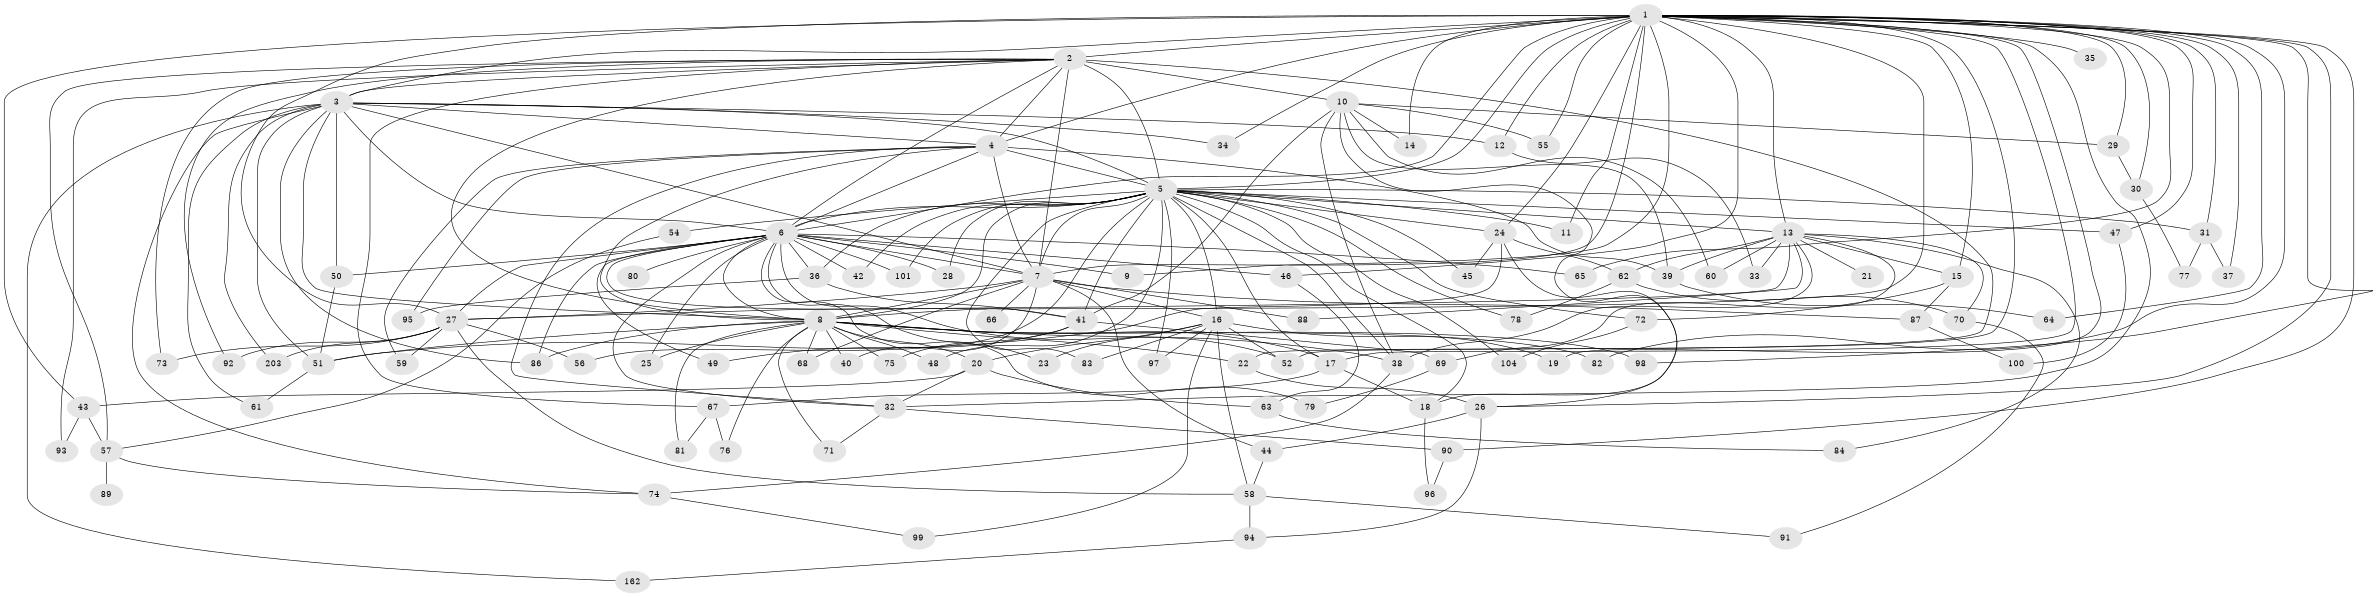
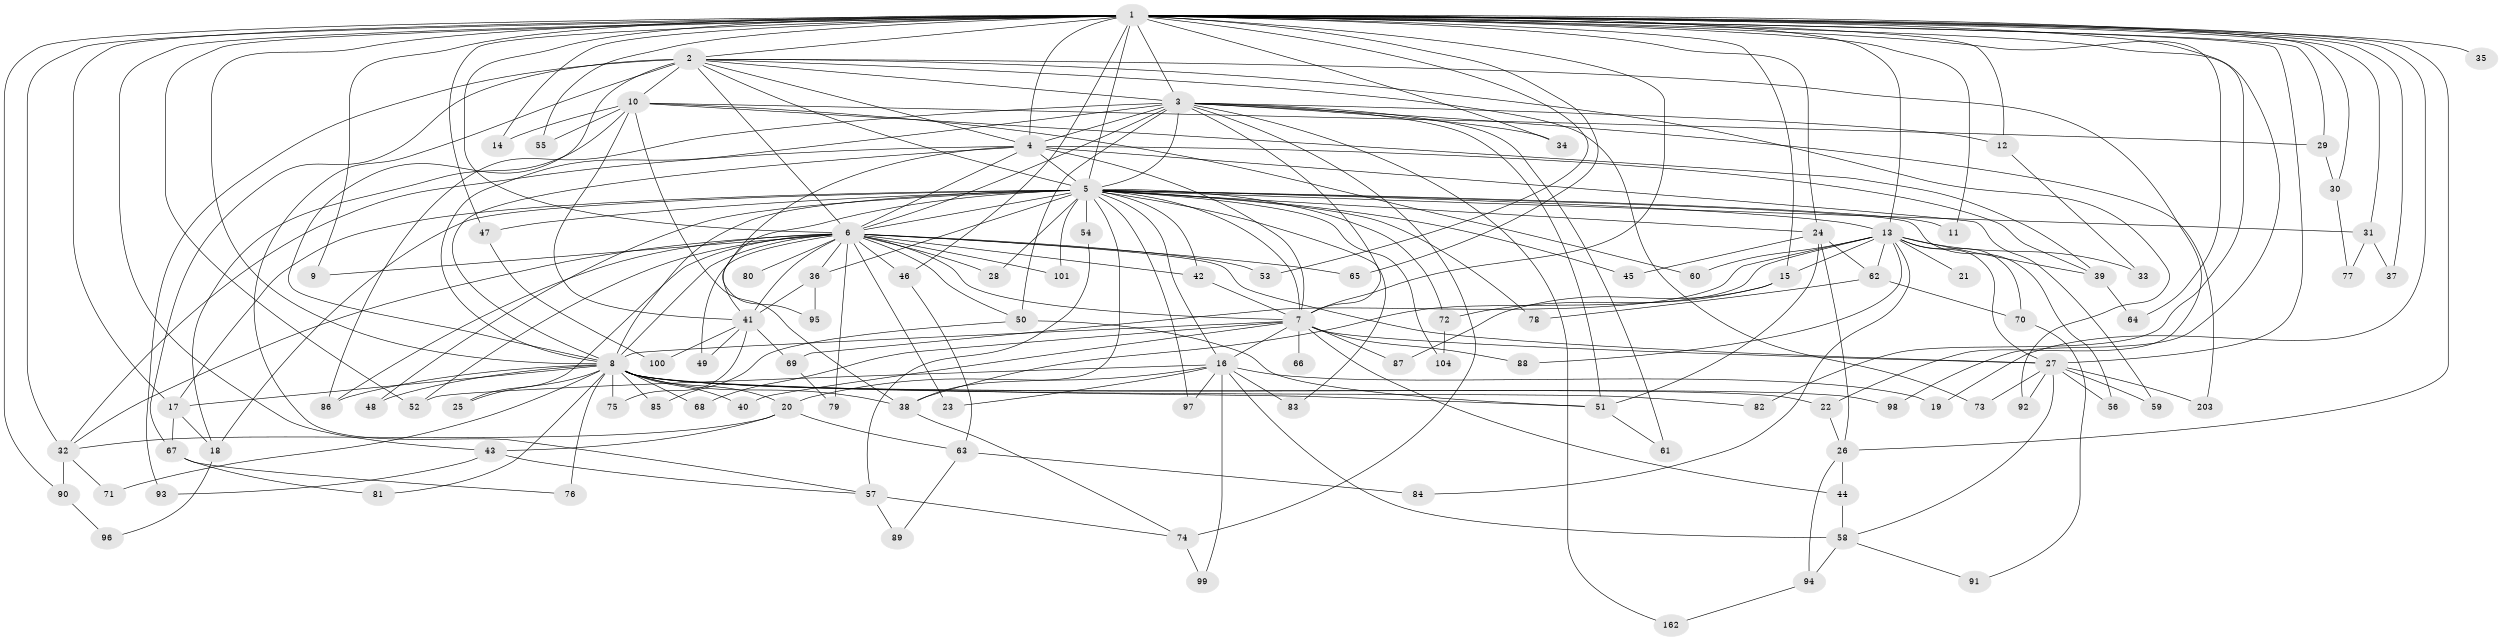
edge "2" -- "7": now "42" -- "7"
node "53": added
edge "87" -- "100": now "41" -- "100"
node "85": added
edge "63" -- "89": added
